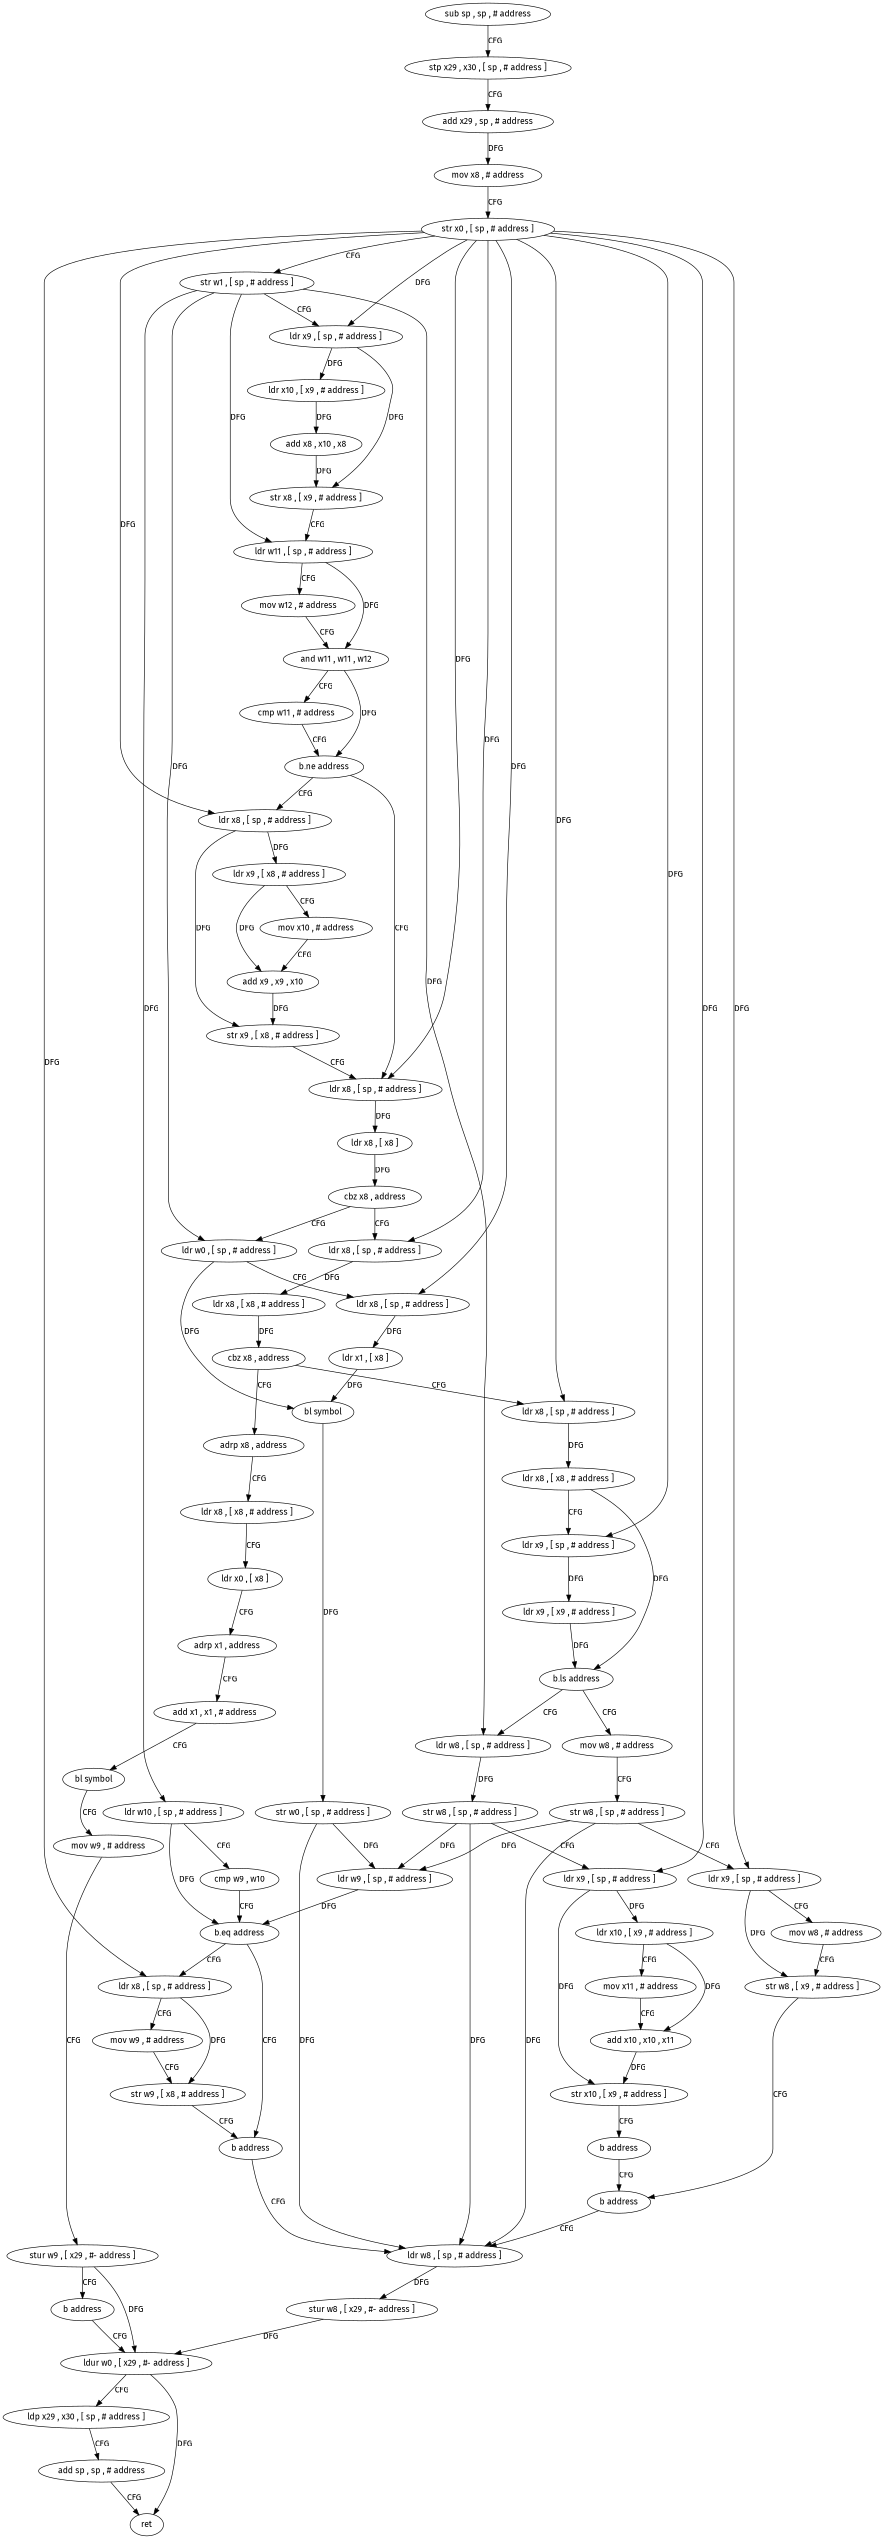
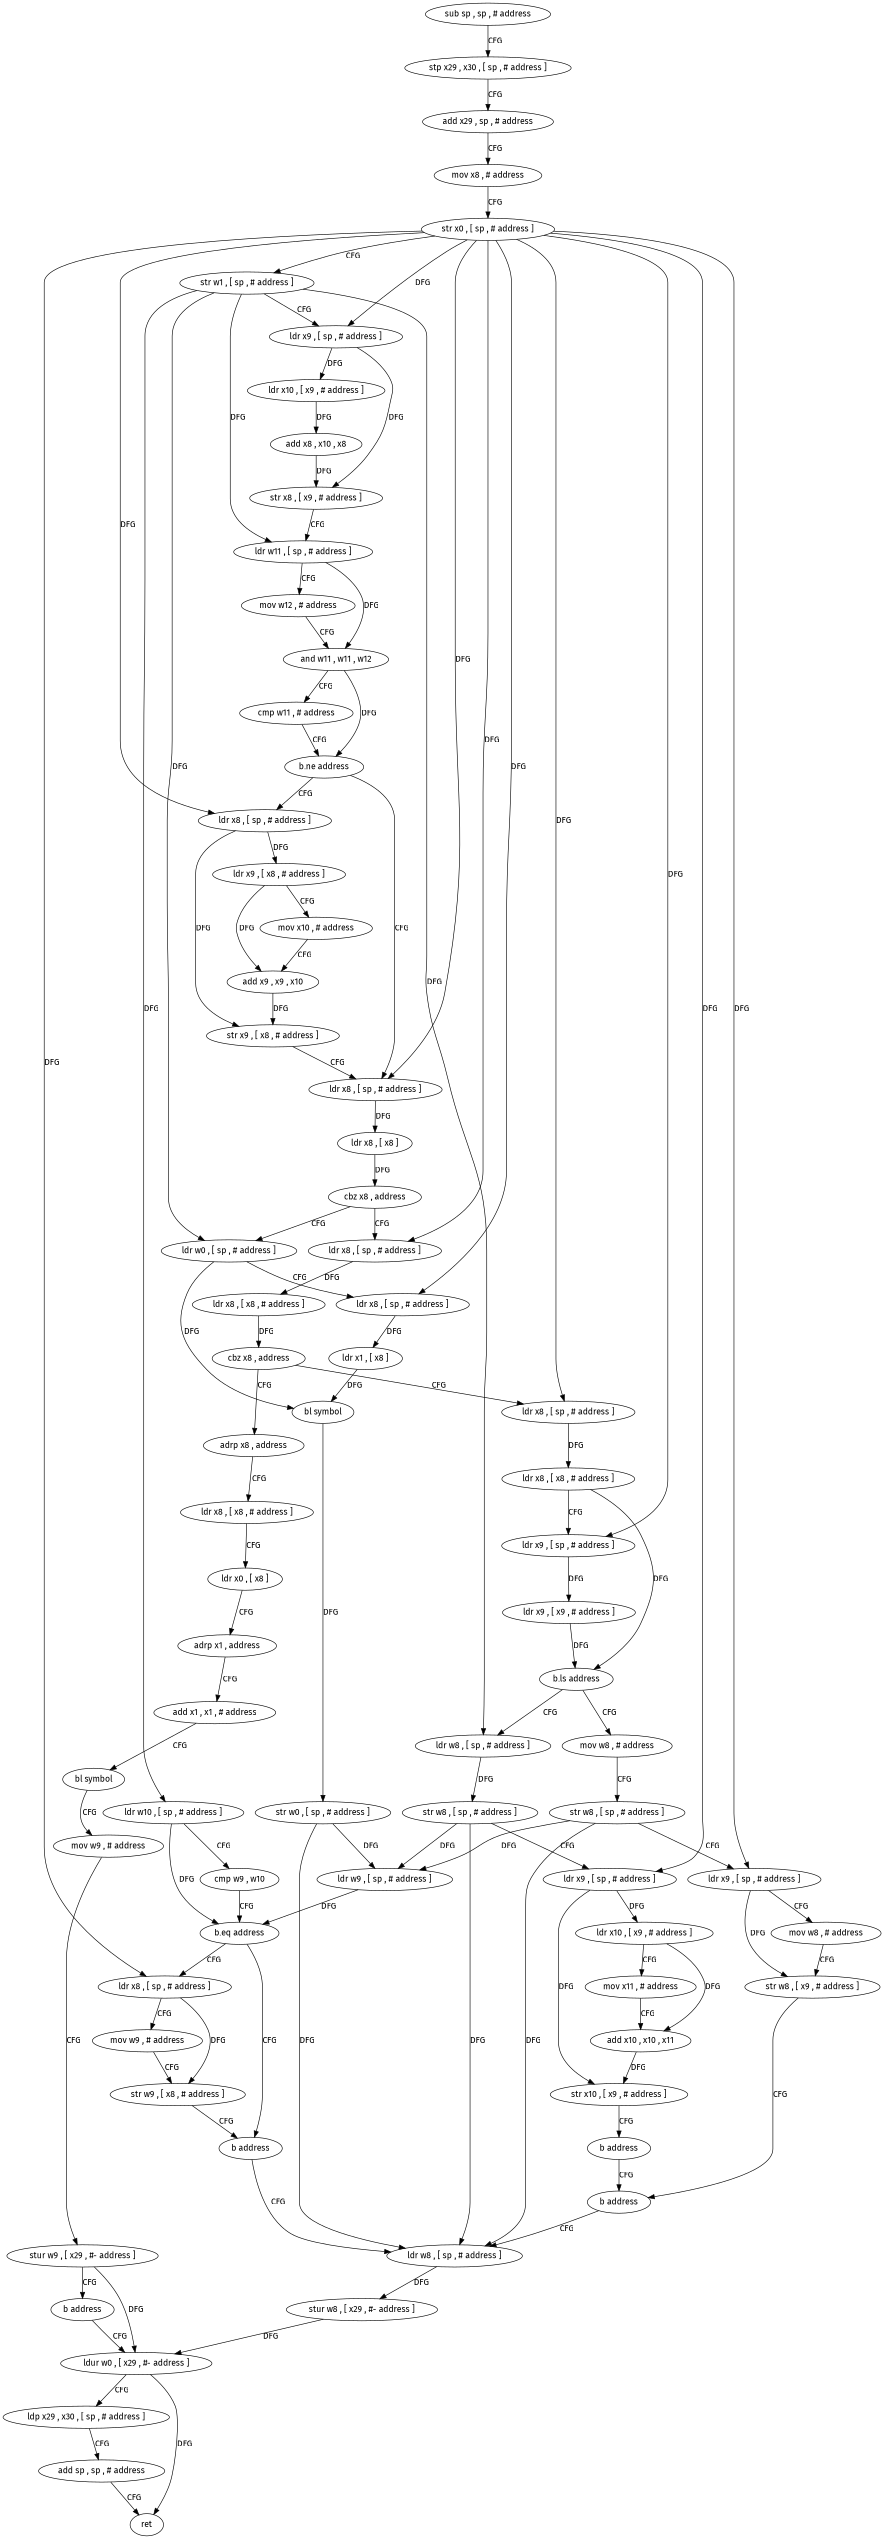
edge "add x29 , sp , # address" -> "mov x8 , # address": label "DFG" -> "CFG"
